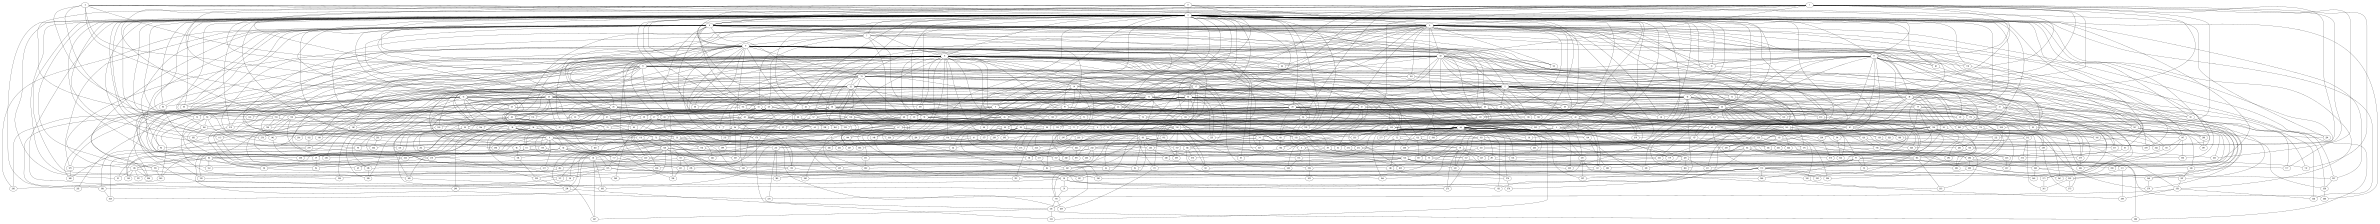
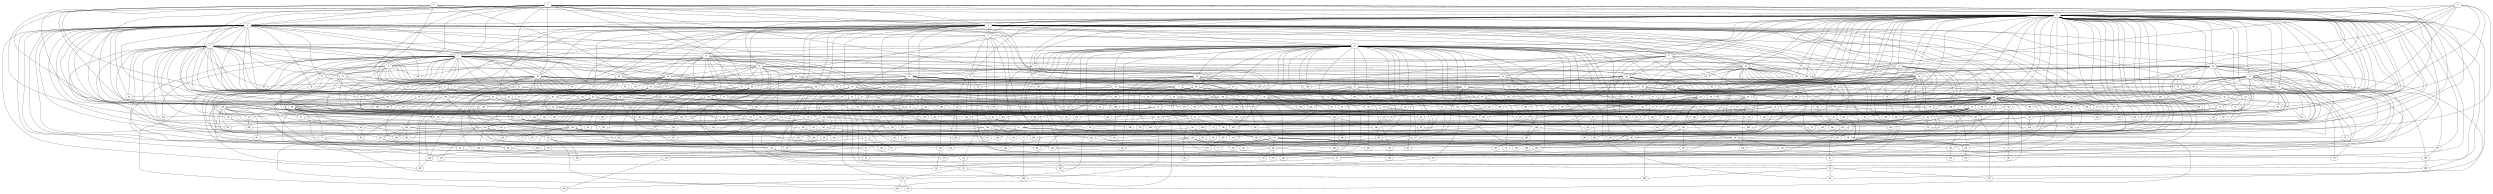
edge "169" -- "5": now "3" -- "5"
